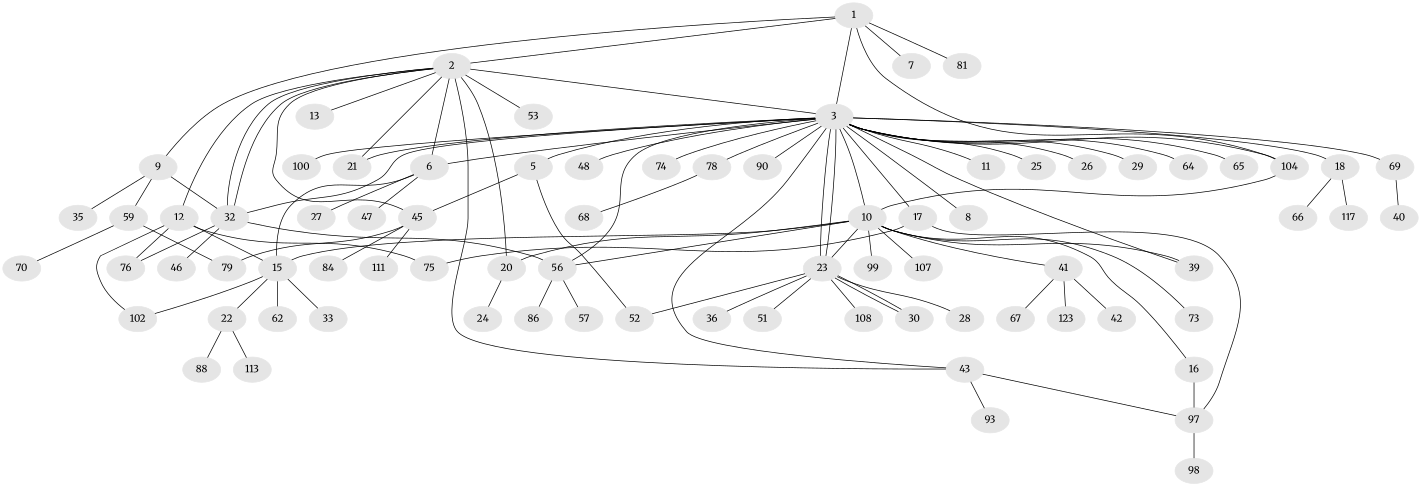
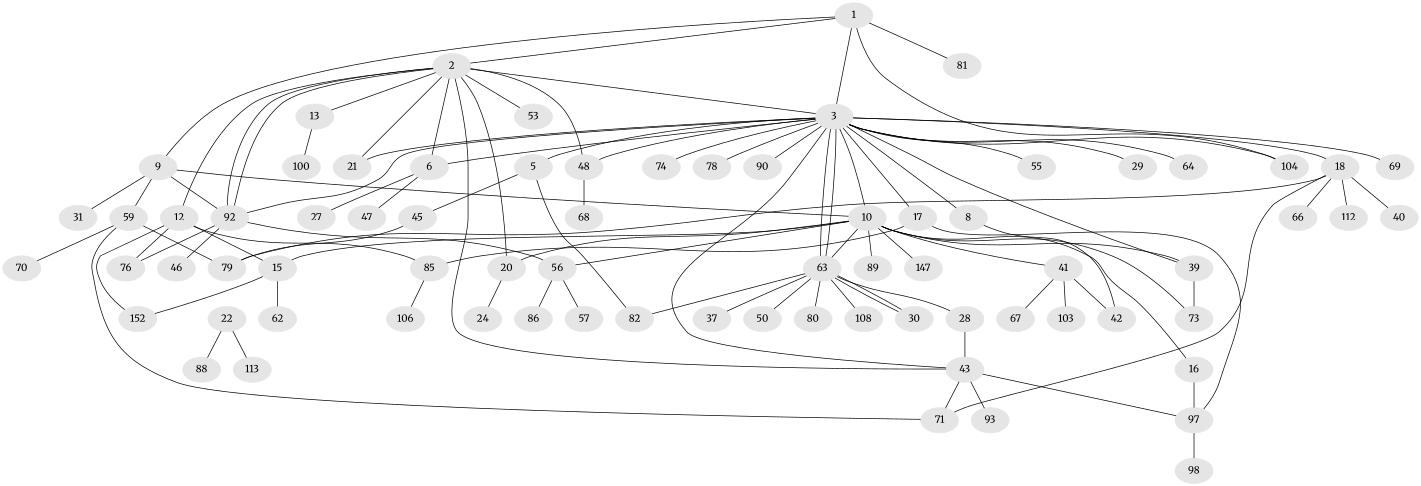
node "7": removed
edge "3" -- "100": now "13" -- "100"
edge "2" -- "45": now "2" -- "48"
edge "3" -- "56": removed
node "11": removed
node "25": label "25" -> "55"
node "26": removed
node "65": removed
edge "6" -- "15": removed
edge "104" -- "10": now "9" -- "10"
edge "69" -- "40": now "18" -- "40"
edge "78" -- "68": now "48" -- "68"
edge "18" -- "79": added
node "35": label "35" -> "31"
node "32": label "32" -> "92"
node "117": label "117" -> "112"
edge "8" -- "42": added
node "84": removed
node "111": removed
node "75": label "75" -> "85"
node "23": label "23" -> "63"
node "99": label "99" -> "89"
node "107": label "107" -> "147"
edge "15" -- "22": removed
edge "39" -- "73": added
node "102": label "102" -> "152"
node "33": removed
node "106": added
node "52": label "52" -> "82"
node "36": label "36" -> "37"
node "51": label "51" -> "50"
node "80": added
node "123": label "123" -> "103"
edge "28" -- "43": added
node "71": added
